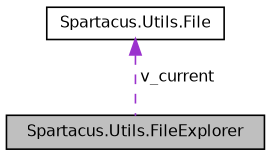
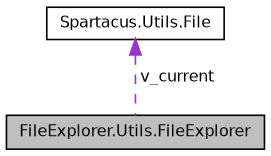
node "Spartacus.Utils.FileExplorer": label "Spartacus.Utils.FileExplorer" -> "FileExplorer.Utils.FileExplorer"
